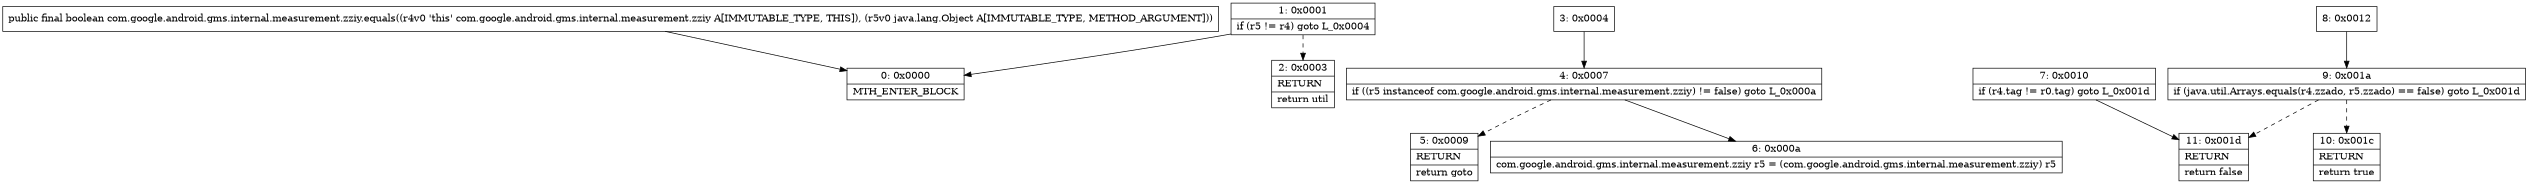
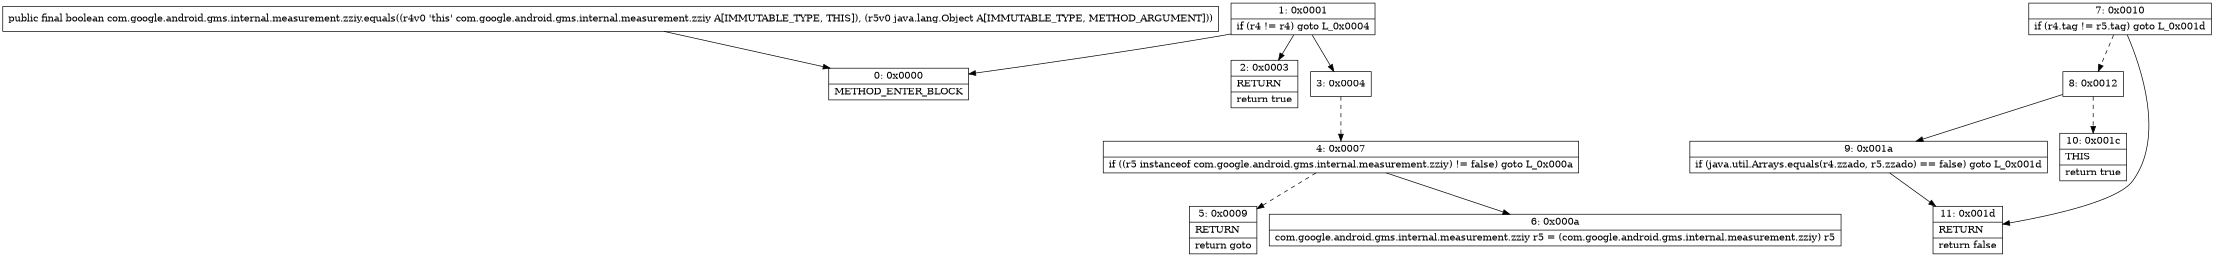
node "1: 0x0001": text "if (r5 != r4) goto L_0x0004" -> "if (r4 != r4) goto L_0x0004"
edge "1: 0x0001" -> "2: 0x0003": style dashed -> solid
edge "3: 0x0004" -> "4: 0x0007": style solid -> dashed
edge "1: 0x0001" -> "3: 0x0004": added
edge "7: 0x0010" -> "8: 0x0012": added
node "0: 0x0000": text "MTH_ENTER_BLOCK" -> "METHOD_ENTER_BLOCK"
node "7: 0x0010": text "if (r4.tag != r0.tag) goto L_0x001d" -> "if (r4.tag != r5.tag) goto L_0x001d"
node "2: 0x0003": text "return util" -> "return true"
edge "9: 0x001a" -> "10: 0x001c": now "8: 0x0012" -> "10: 0x001c"
edge "9: 0x001a" -> "11: 0x001d": style dashed -> solid
node "10: 0x001c": text "RETURN" -> "THIS"
